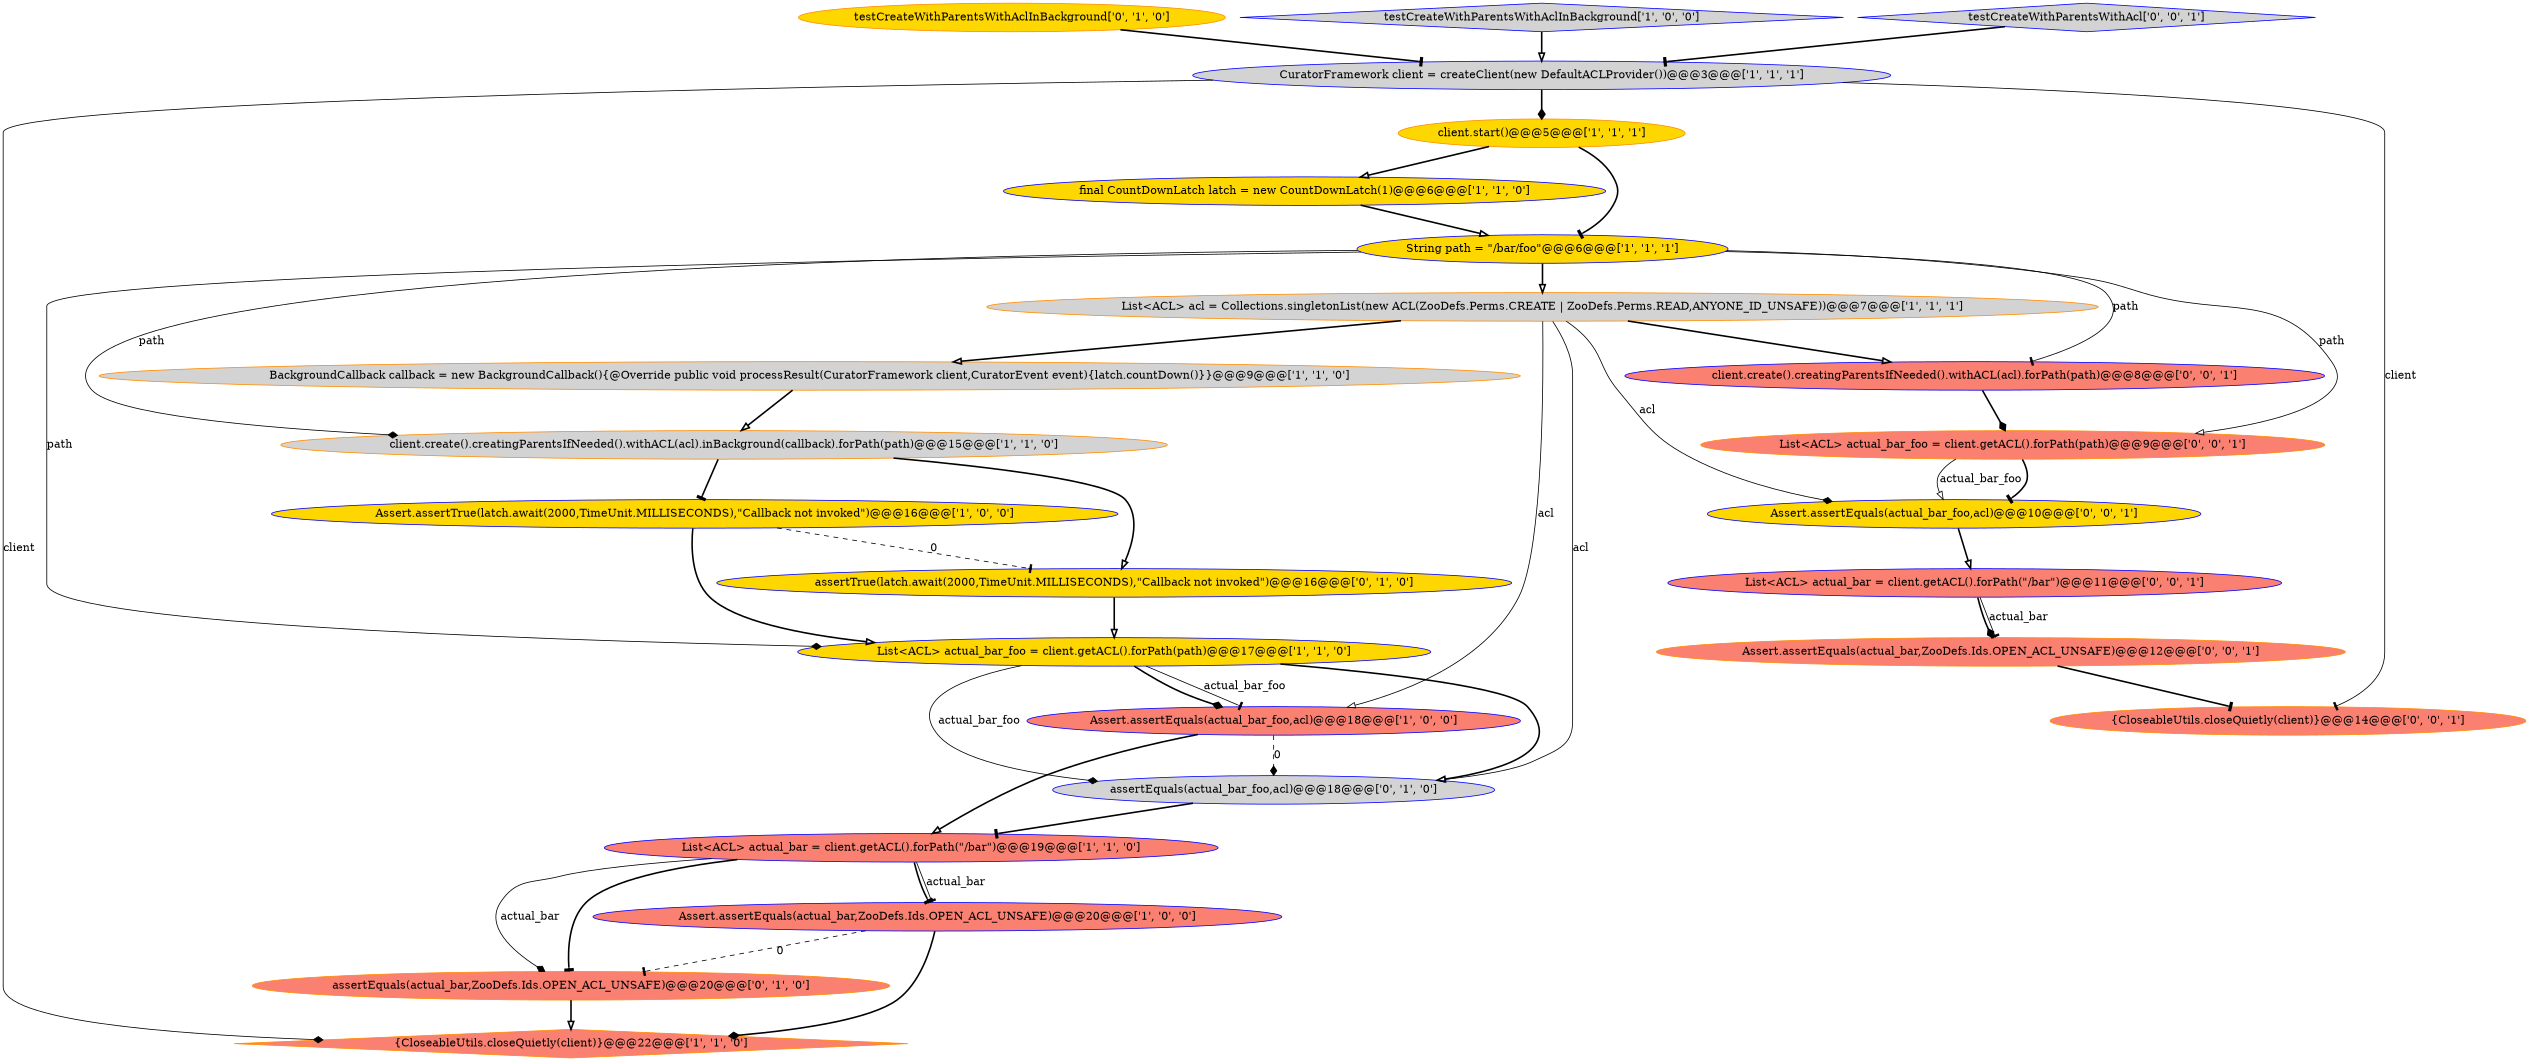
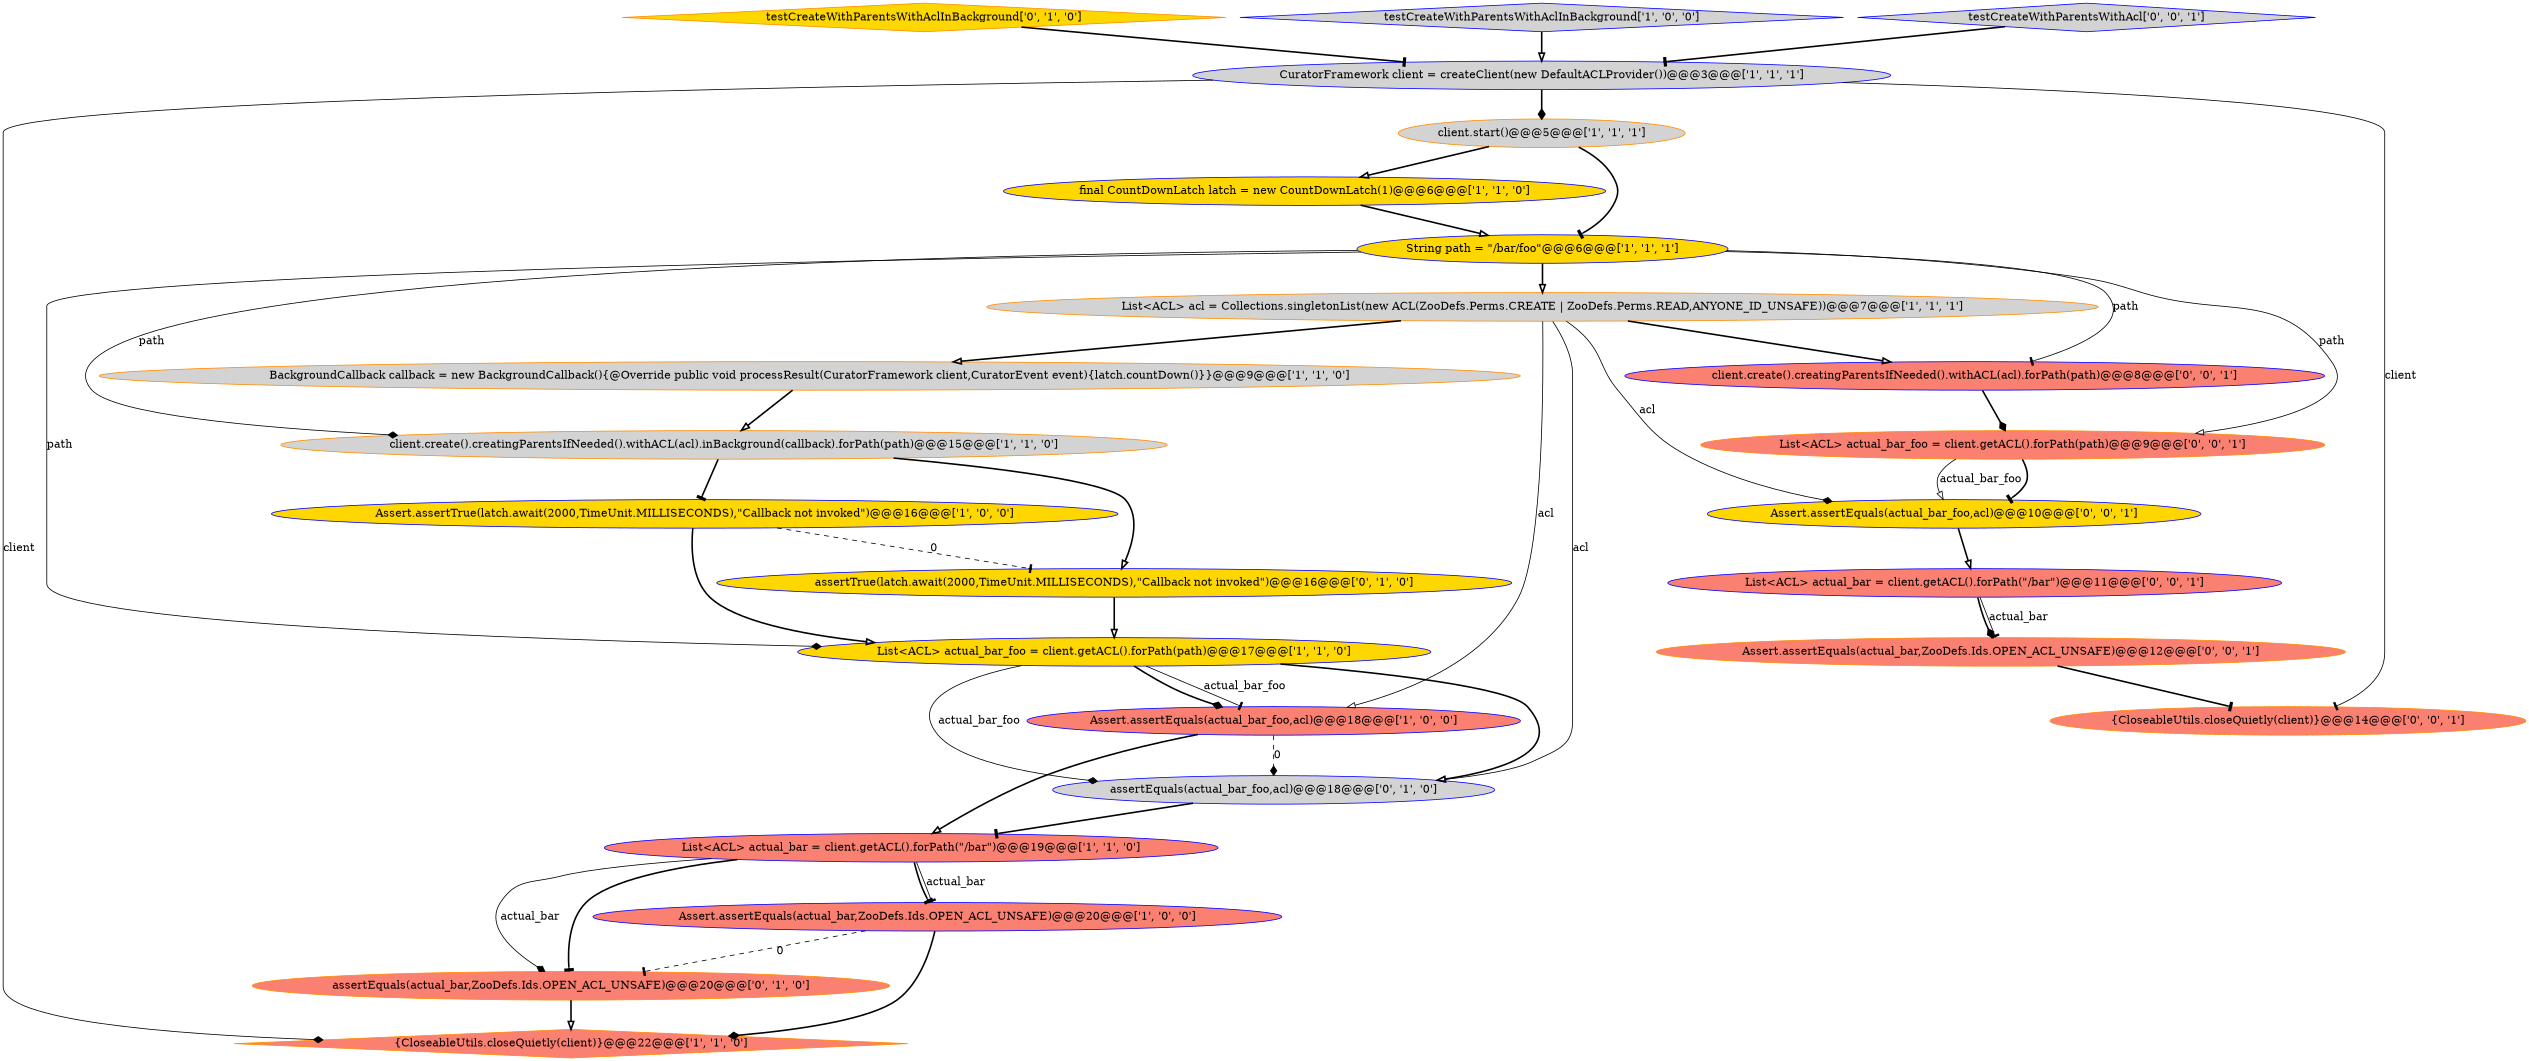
node "testCreateWithParentsWithAclInBackground['0', '1', '0']": shape ellipse -> diamond
node "client.start()@@@5@@@['1', '1', '1']": fillcolor gold -> lightgrey
